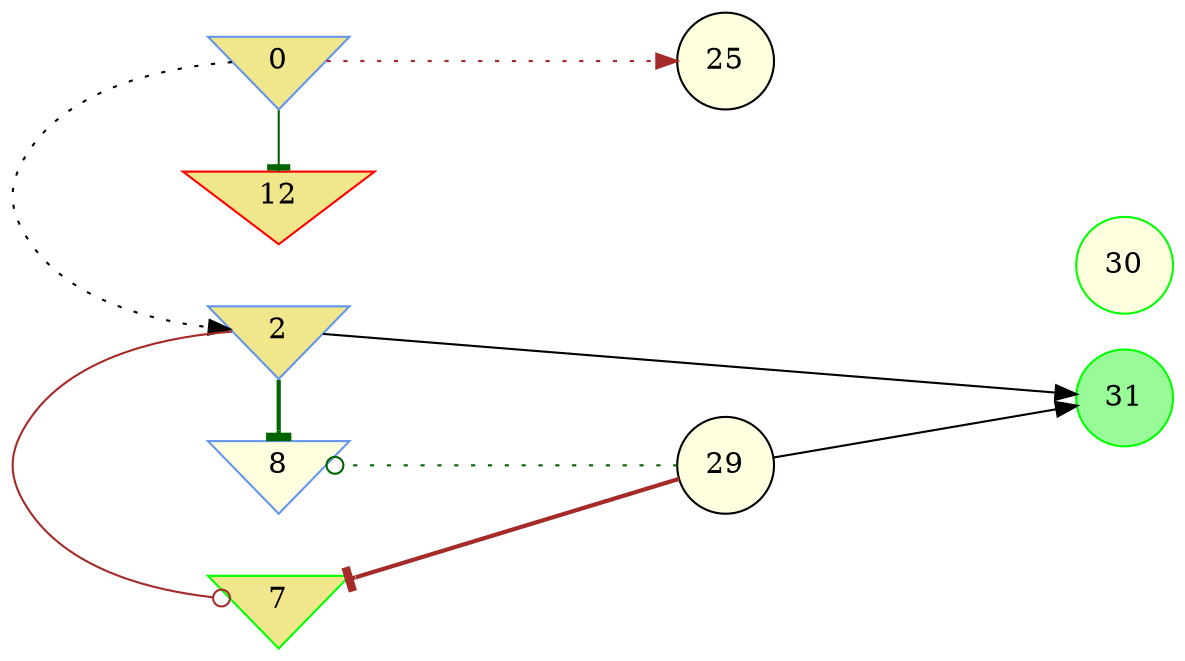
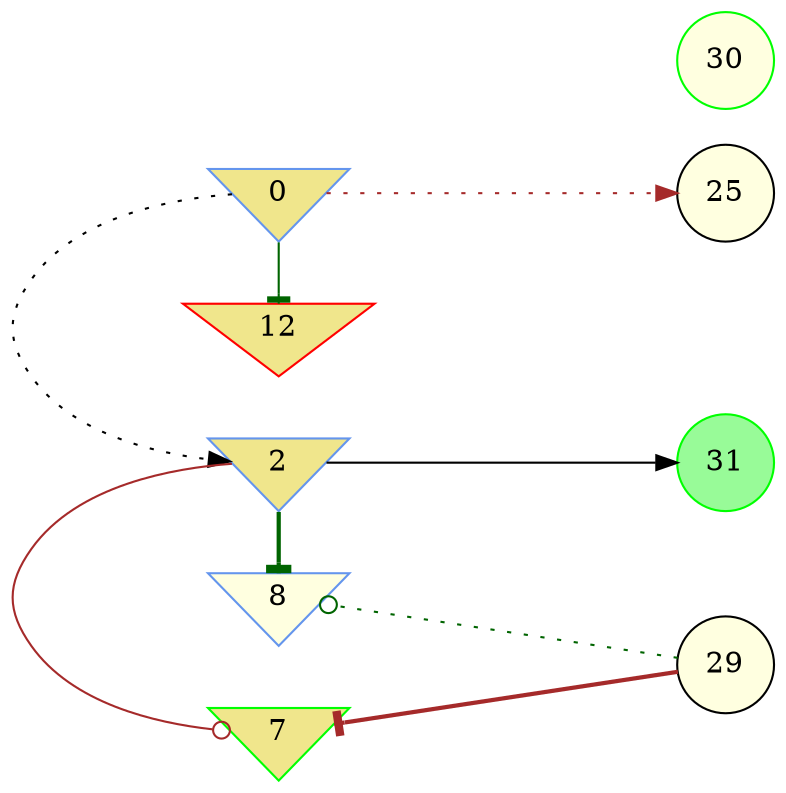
edge "29" -> "31": removed
